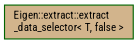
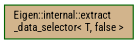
node "Eigen::extract::extract _data_selector< T, false >": label "Eigen::extract::extract _data_selector< T, false >" -> "Eigen::internal::extract _data_selector< T, false >"
